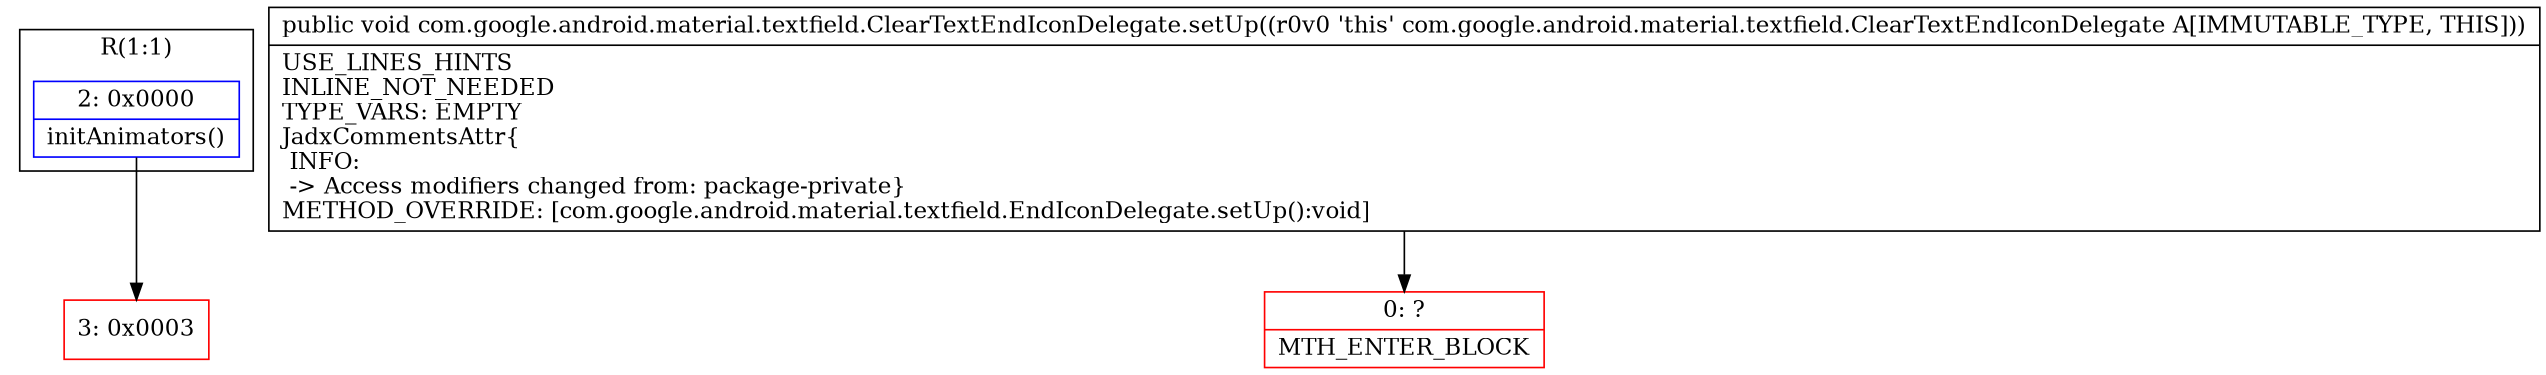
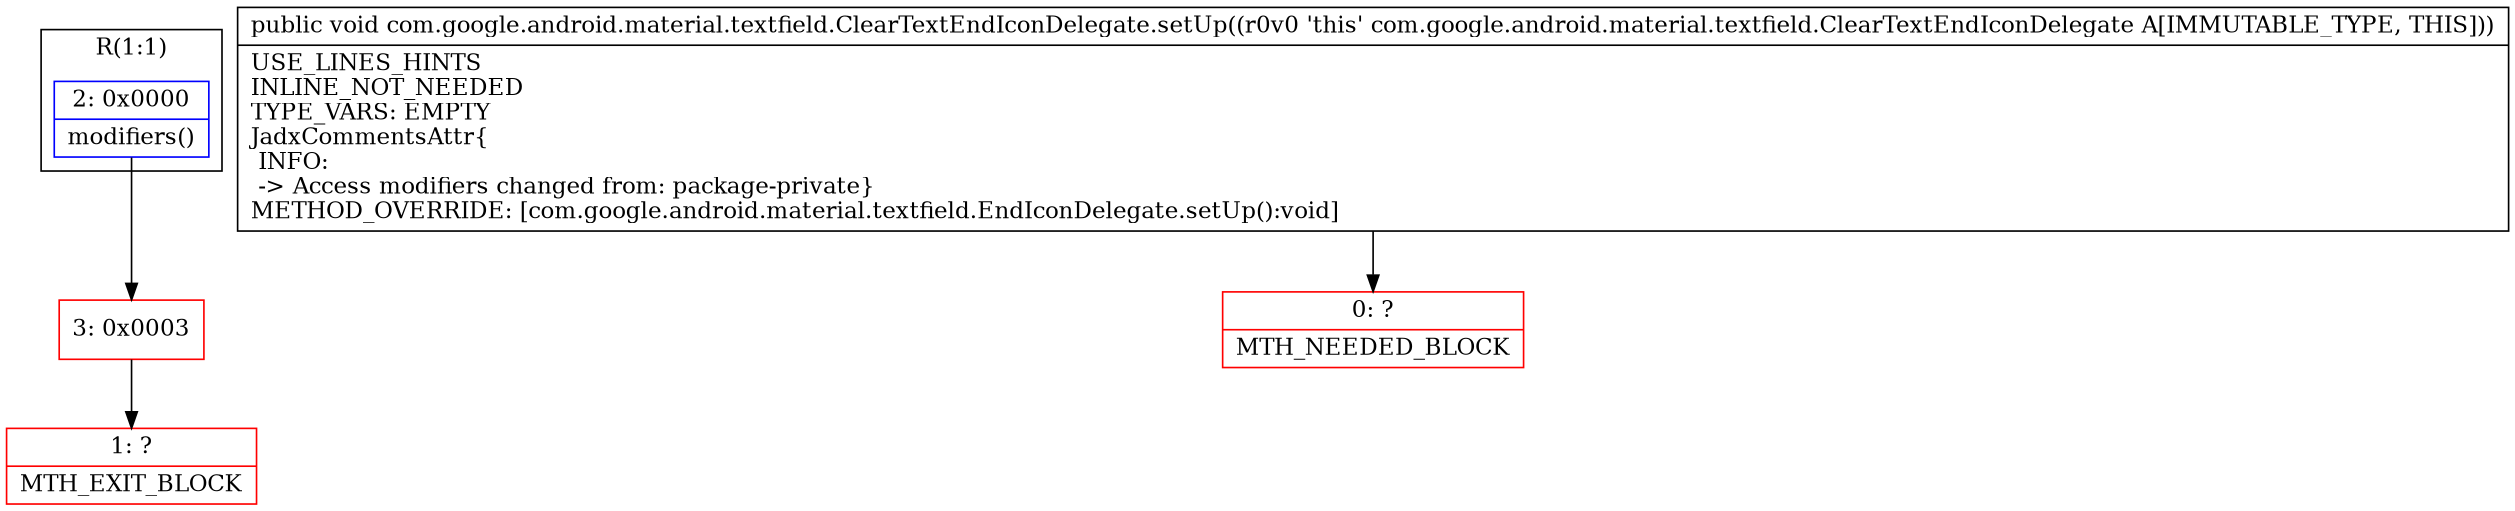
node "2: 0x0000": text "initAnimators()" -> "modifiers()"
node "0: ?": text "MTH_ENTER_BLOCK" -> "MTH_NEEDED_BLOCK"
node "1: ?": added
